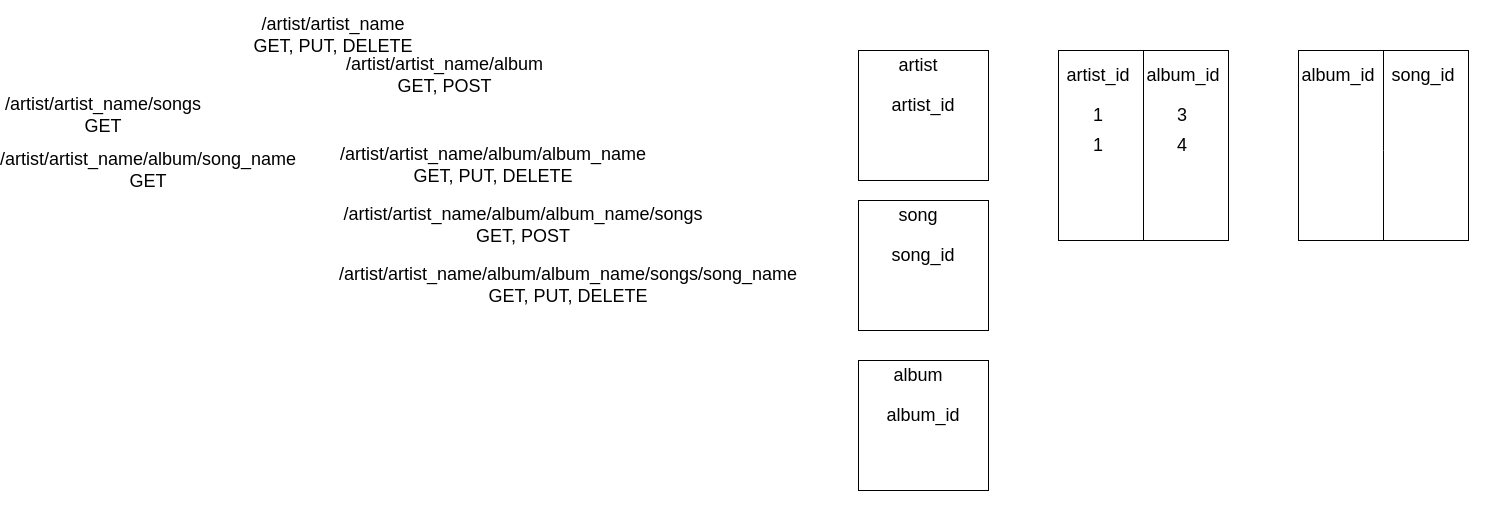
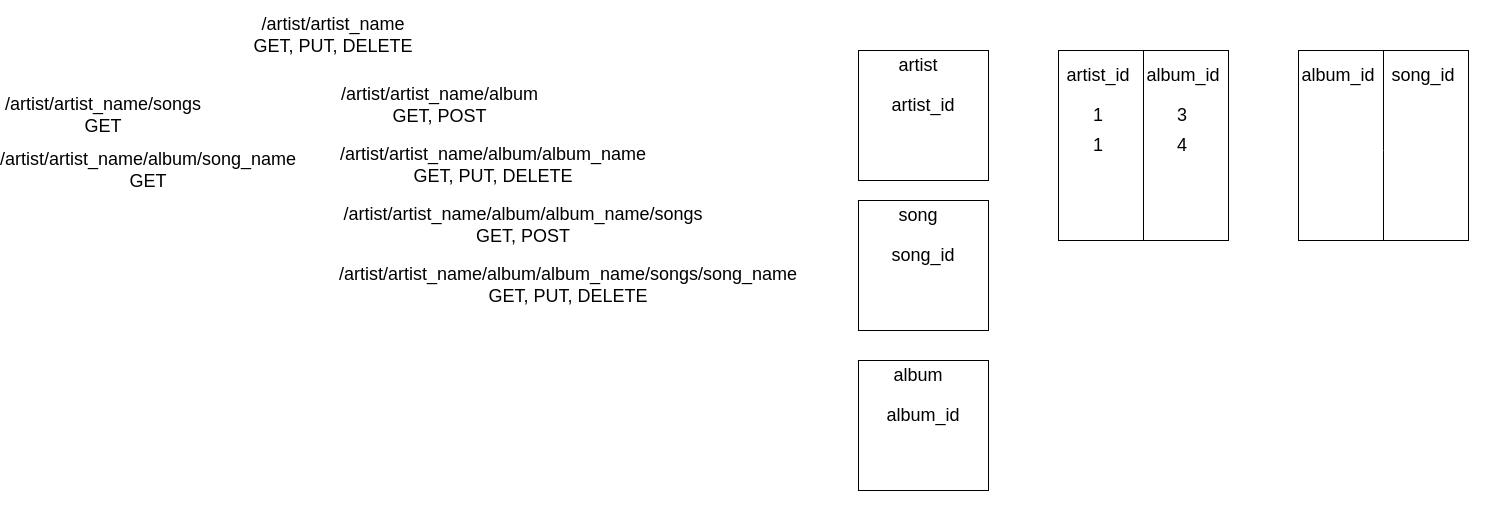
node "/artist/artist_name/album GET, POST": moved (445, 76) -> (440, 106)
